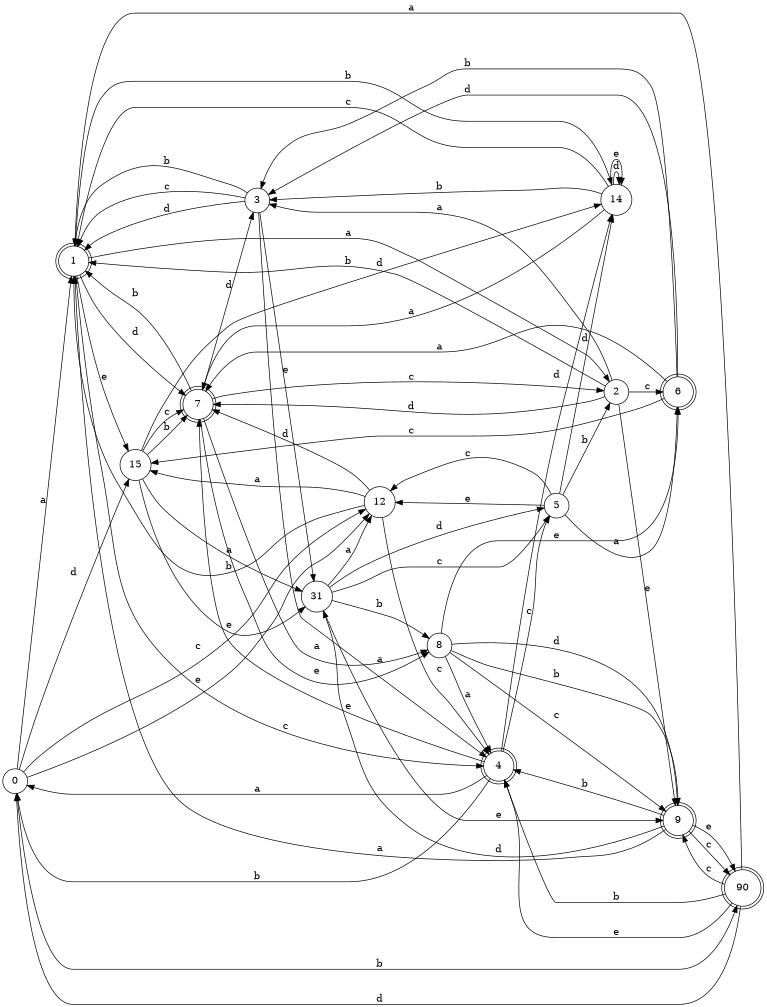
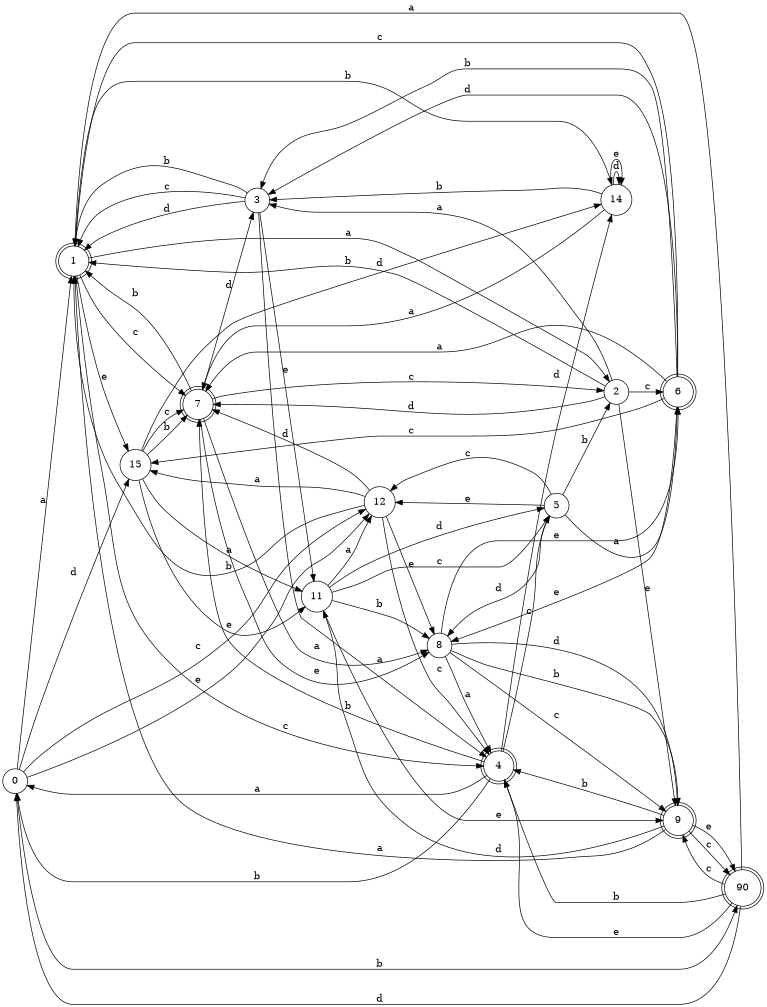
edge "14" -> "1": now "6" -> "1"
edge "1" -> "7": label "d" -> "c"
edge "5" -> "14": now "5" -> "8"
edge "12" -> "8": added, label "e"
edge "6" -> "8": added, label "e"
node "31": label "31" -> "11"
edge "4" -> "7": label "e" -> "b"
